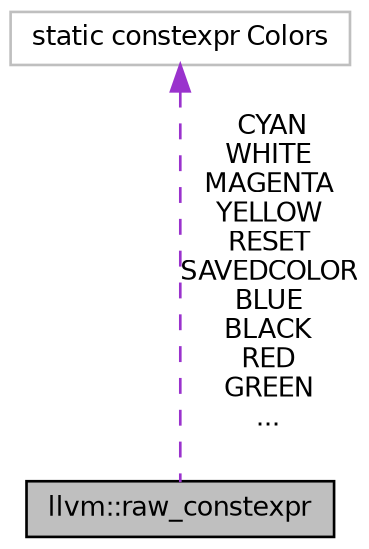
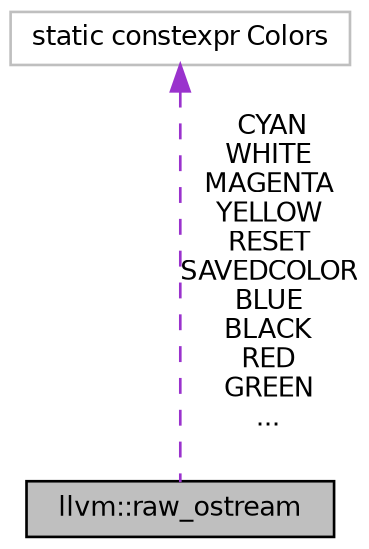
node "llvm::raw_constexpr": label "llvm::raw_constexpr" -> "llvm::raw_ostream"
